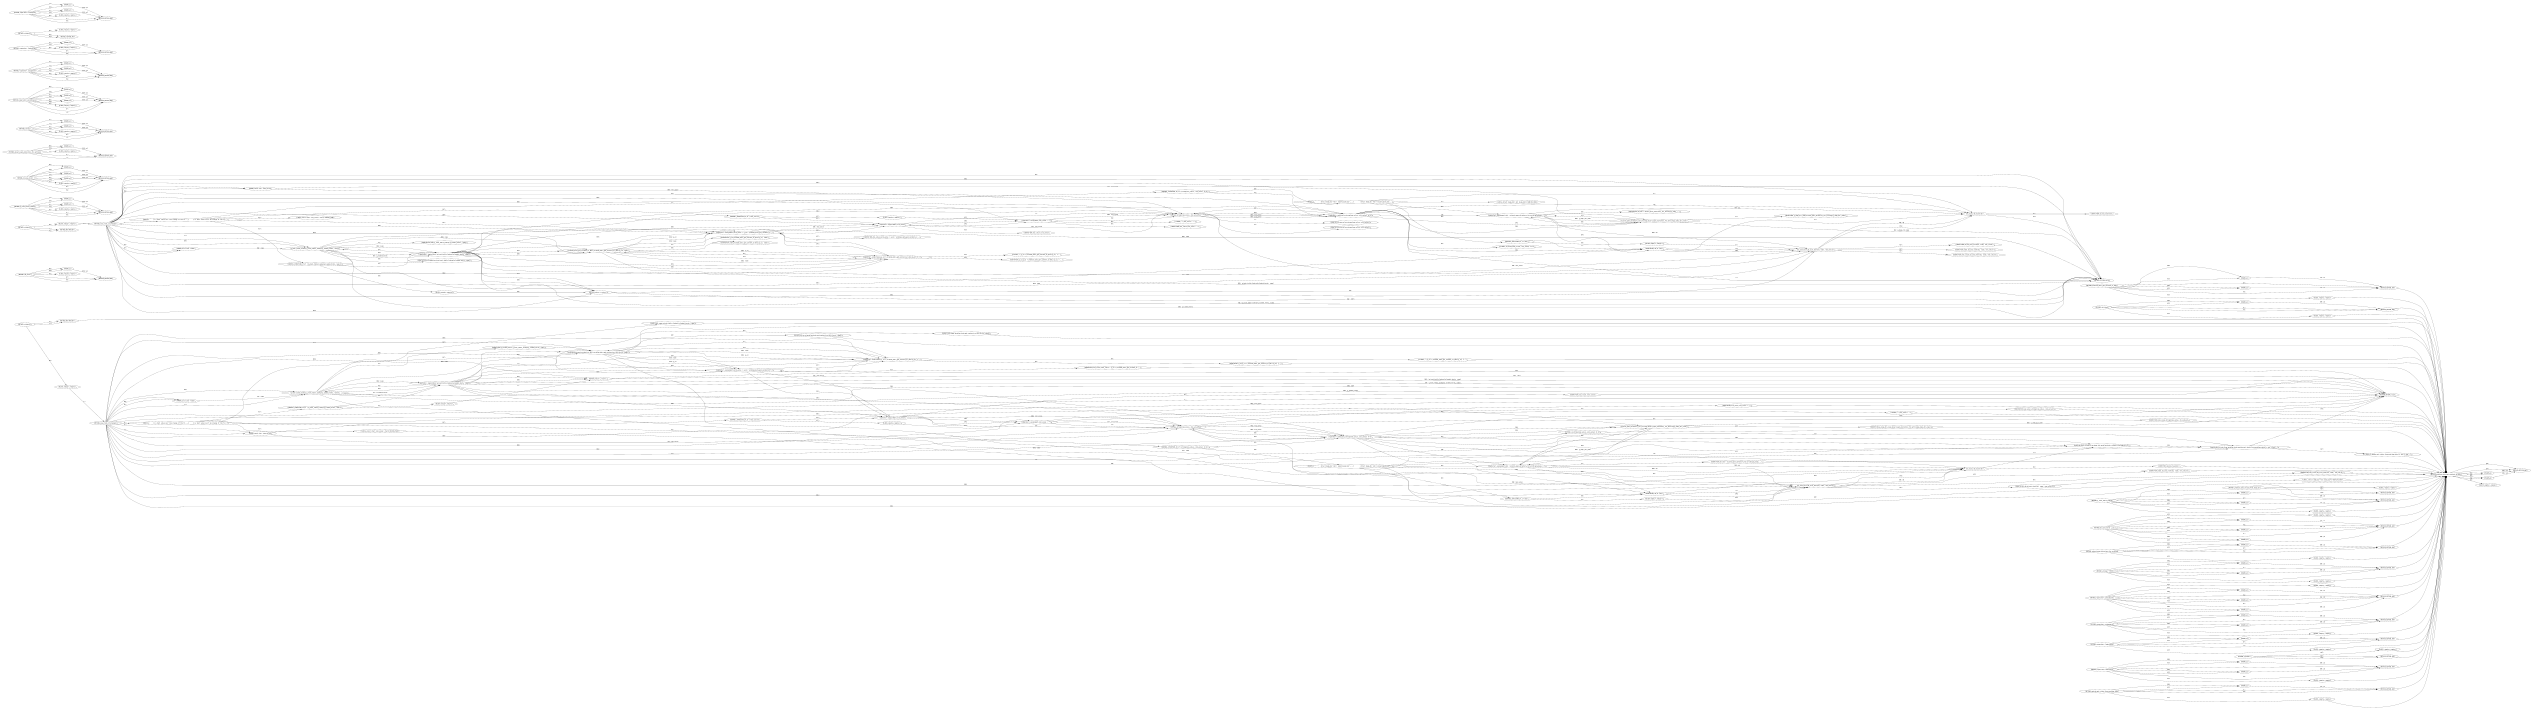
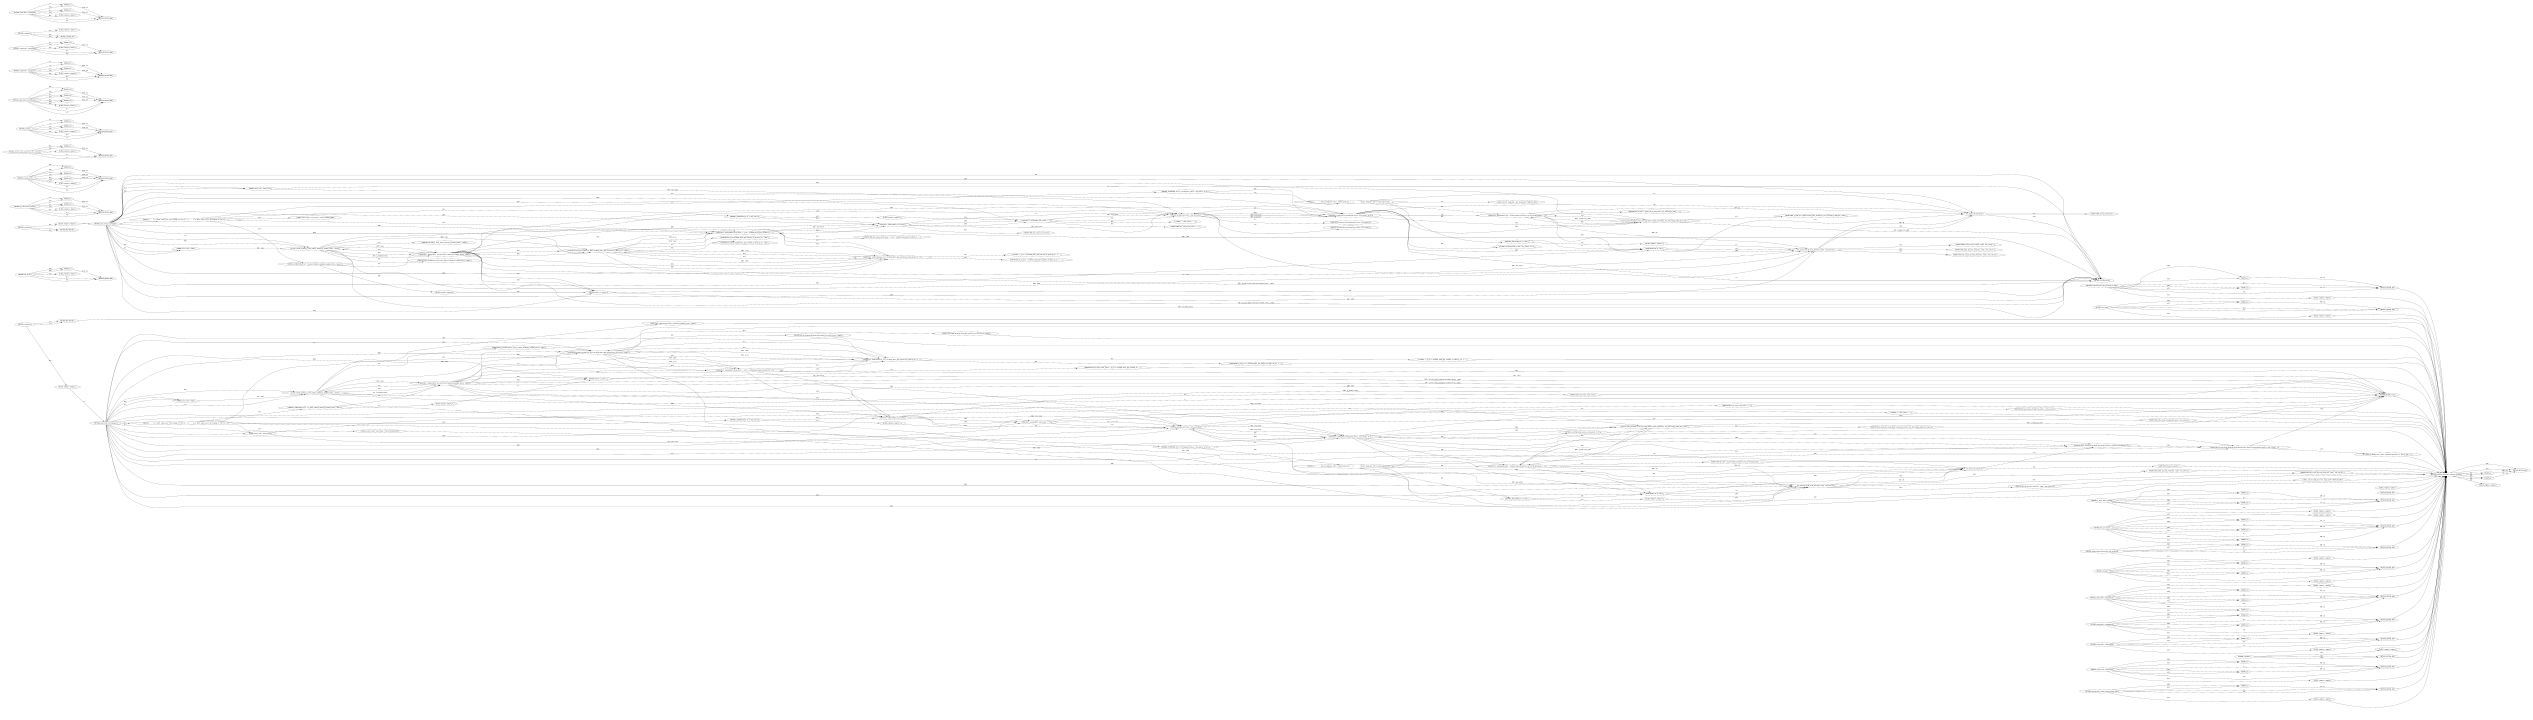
node "(METHOD,problem_data_reload_from_dump_dir)": removed
